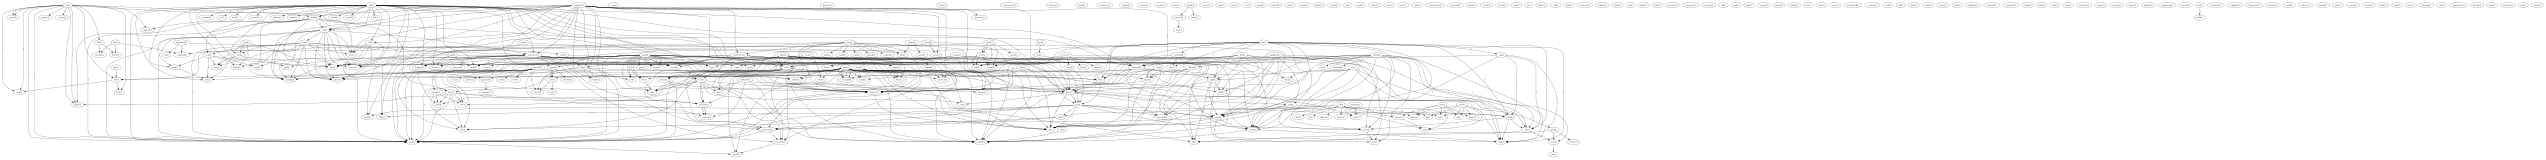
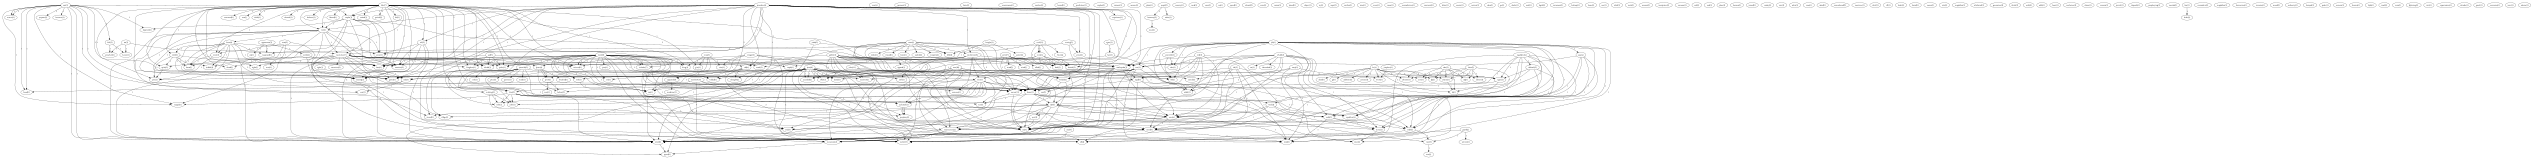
node "asked(1)": added
edge "alan(2)" -> "dg(1)": added, label "1"
edge "olsen(2)" -> "guard(2)": now "olsen(2)" -> "atlanta(1)"
